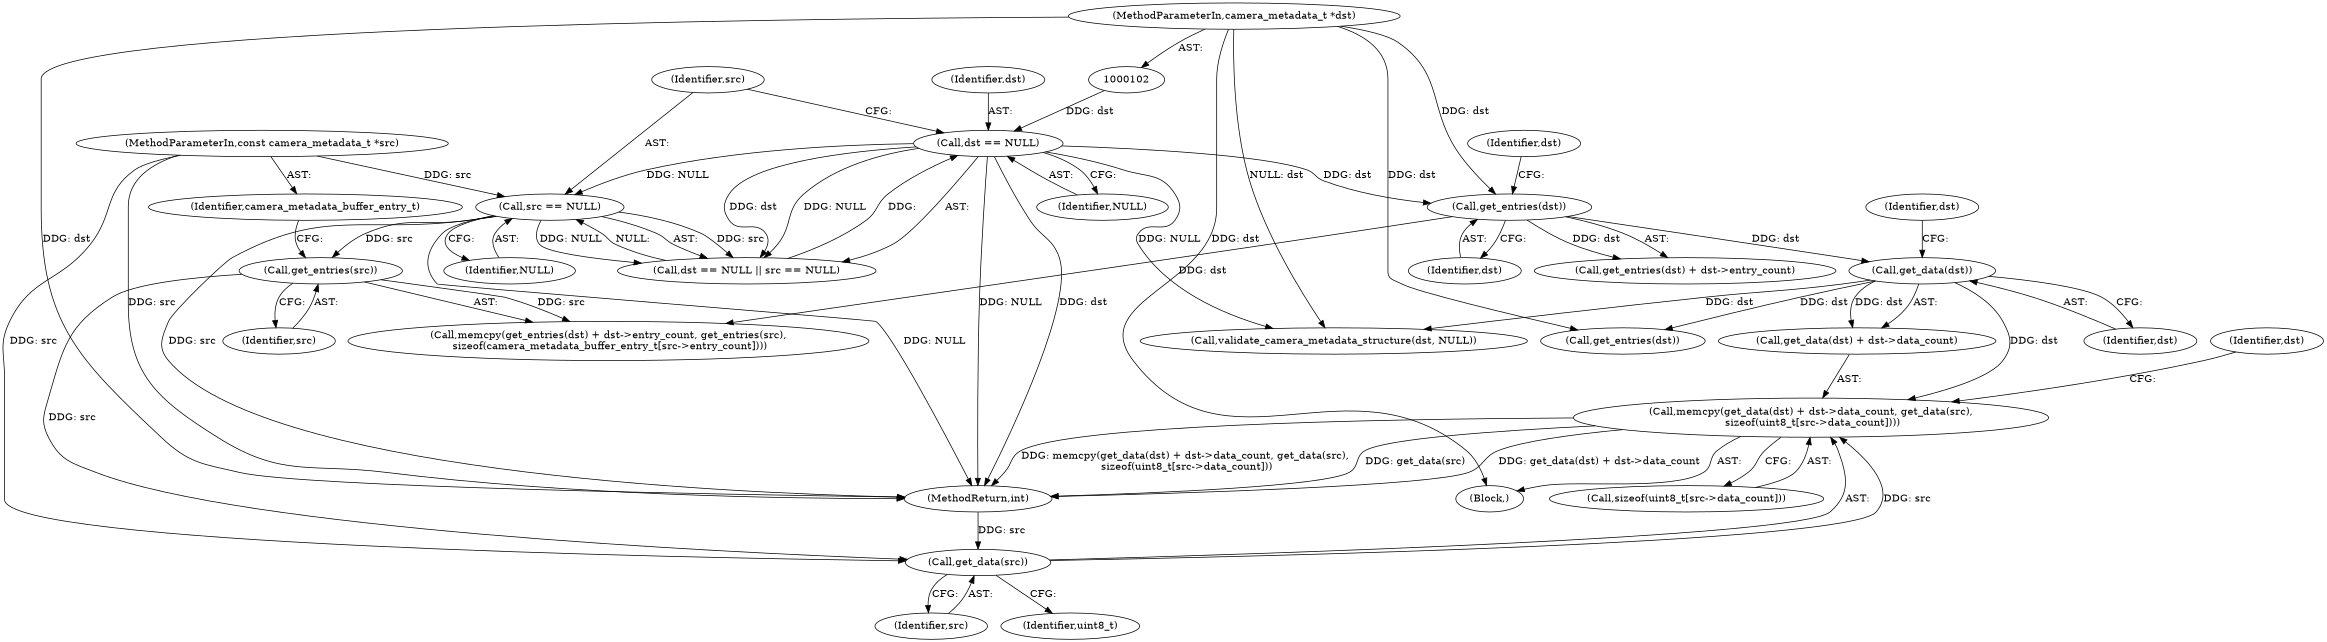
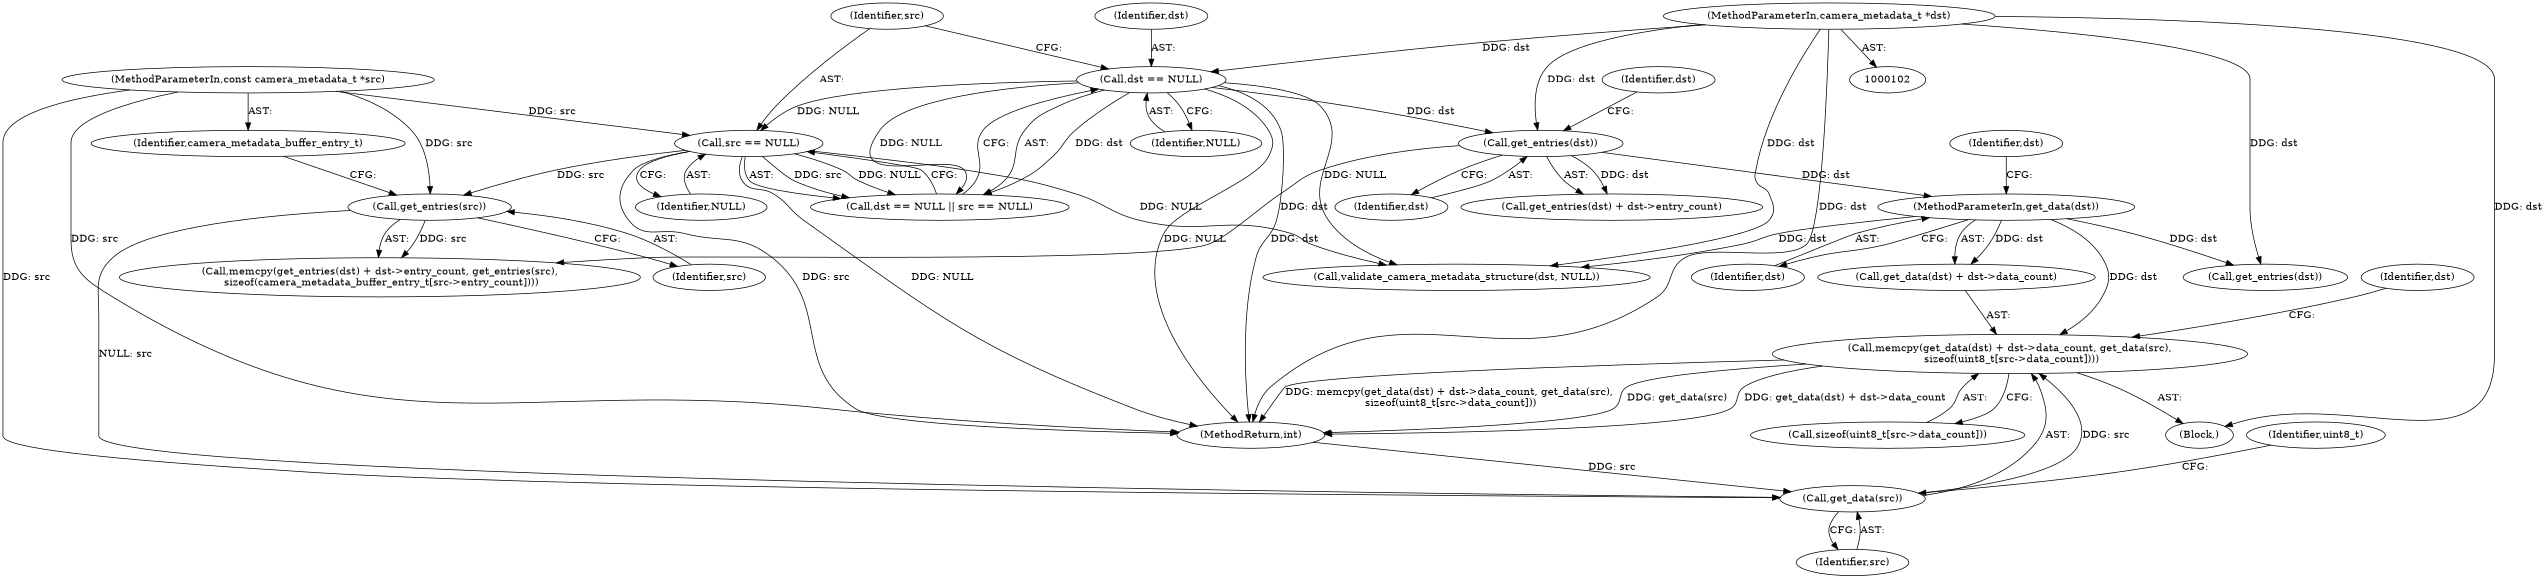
edge "1000102" -> "(Call,dst == NULL)": now "(MethodParameterIn,camera_metadata_t *dst)" -> "(Call,dst == NULL)"
edge "(MethodParameterIn,const camera_metadata_t *src)" -> "(Call,get_entries(src))": added, label "DDG: src"
edge "(MethodParameterIn,camera_metadata_t *dst)" -> "(Call,validate_camera_metadata_structure(dst, NULL))": label "NULL: dst" -> "DDG: dst"
edge "(Call,src == NULL)" -> "(Call,validate_camera_metadata_structure(dst, NULL))": added, label "DDG: NULL"
edge "(Call,dst == NULL || src == NULL)" -> "(Call,dst == NULL)": label "DDG: " -> "CFG: "
edge "(Call,dst == NULL || src == NULL)" -> "(Call,src == NULL)": label "NULL: " -> "CFG: "
node "(Call,get_data(dst))": label "(Call,get_data(dst))" -> "(MethodParameterIn,get_data(dst))"
edge "(Call,get_entries(src))" -> "(Call,get_data(src))": label "DDG: src" -> "NULL: src"
edge "(Call,get_data(src))" -> "(Identifier,uint8_t)": reversed
